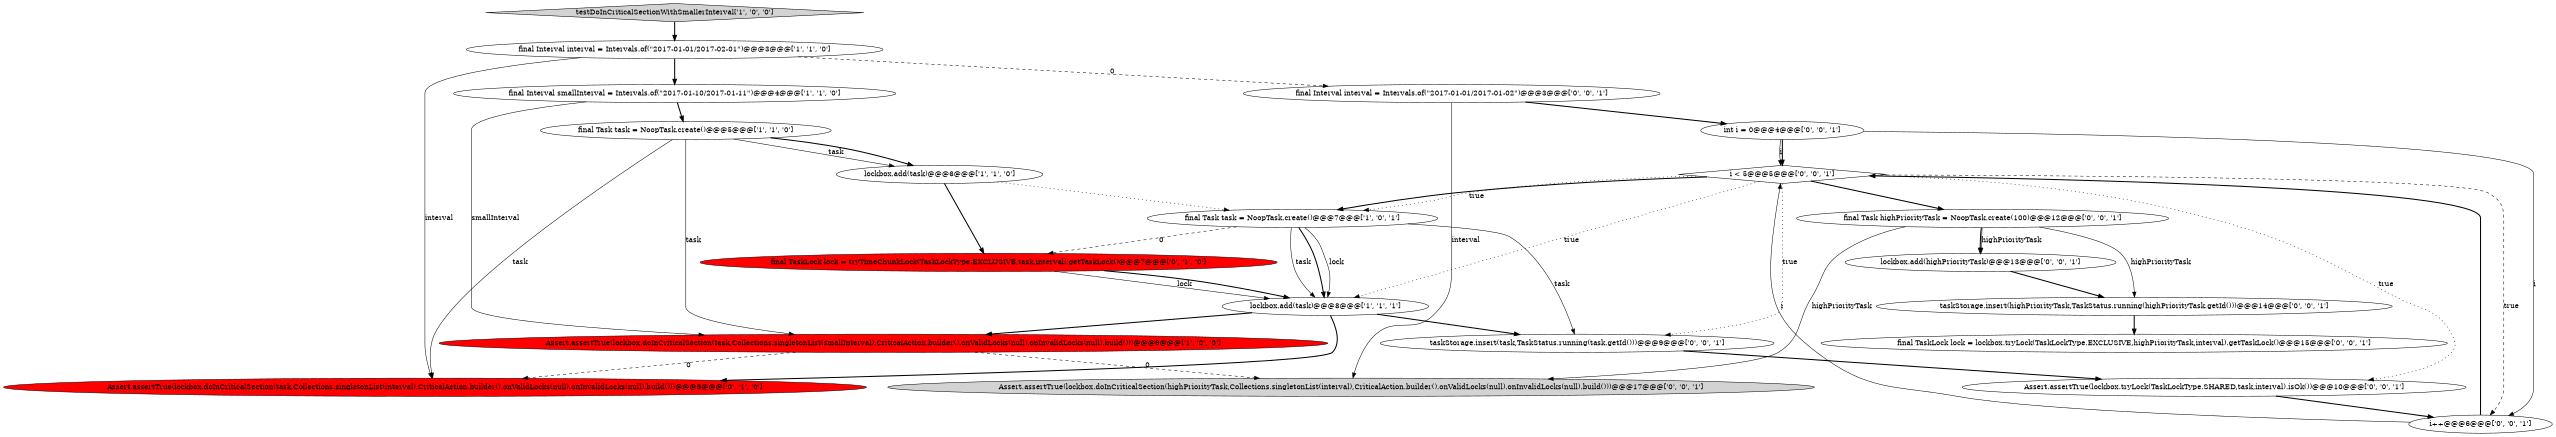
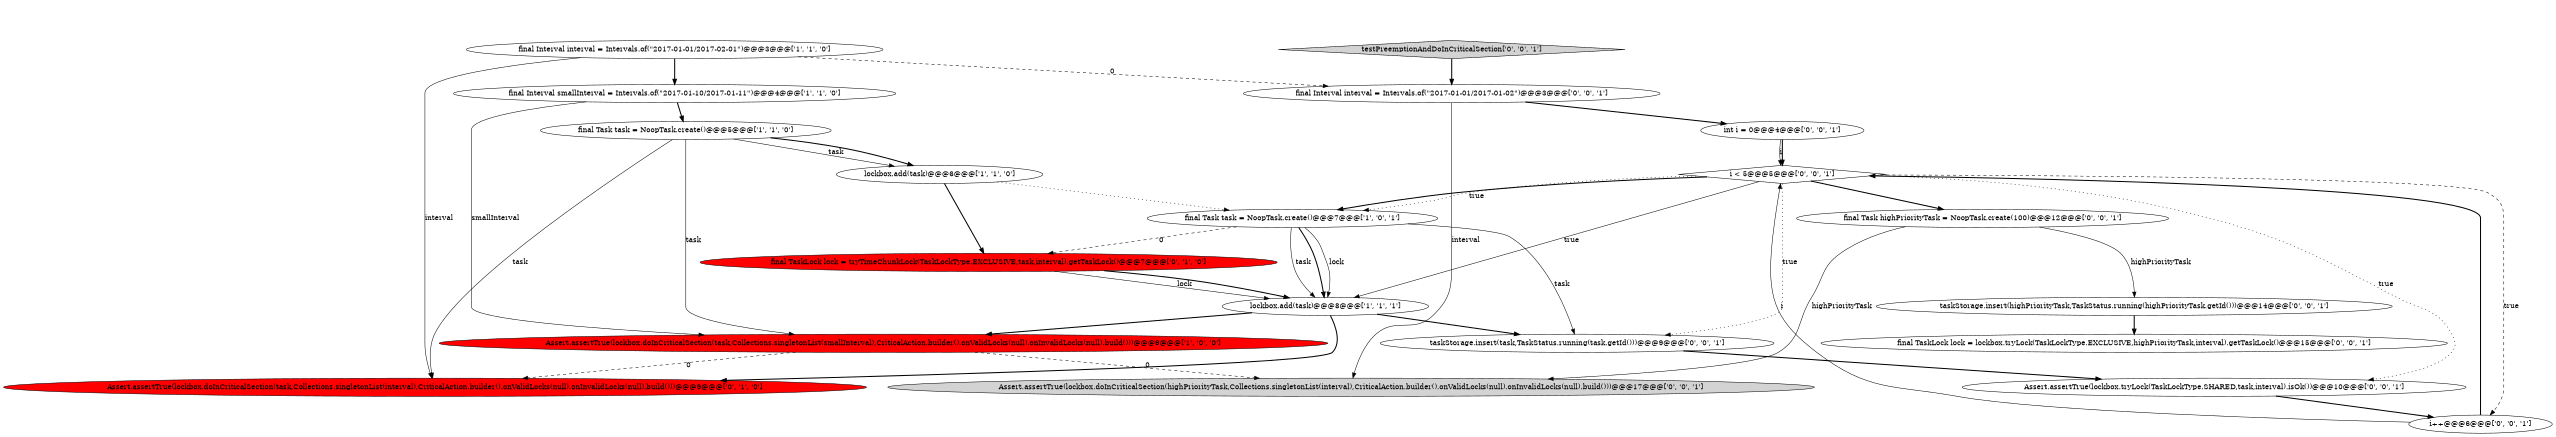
node "testDoInCriticalSectionWithSmallerInterval['1', '0', '0']": removed
node "testPreemptionAndDoInCriticalSection['0', '0', '1']": added
edge "int i = 0@@@4@@@['0', '0', '1']" -> "i++@@@6@@@['0', '0', '1']": removed, label "i"
edge "i < 5@@@5@@@['0', '0', '1']" -> "lockbox.add(task)@@@8@@@['1', '1', '1']": style dotted -> solid
node "lockbox.add(highPriorityTask)@@@13@@@['0', '0', '1']": removed
